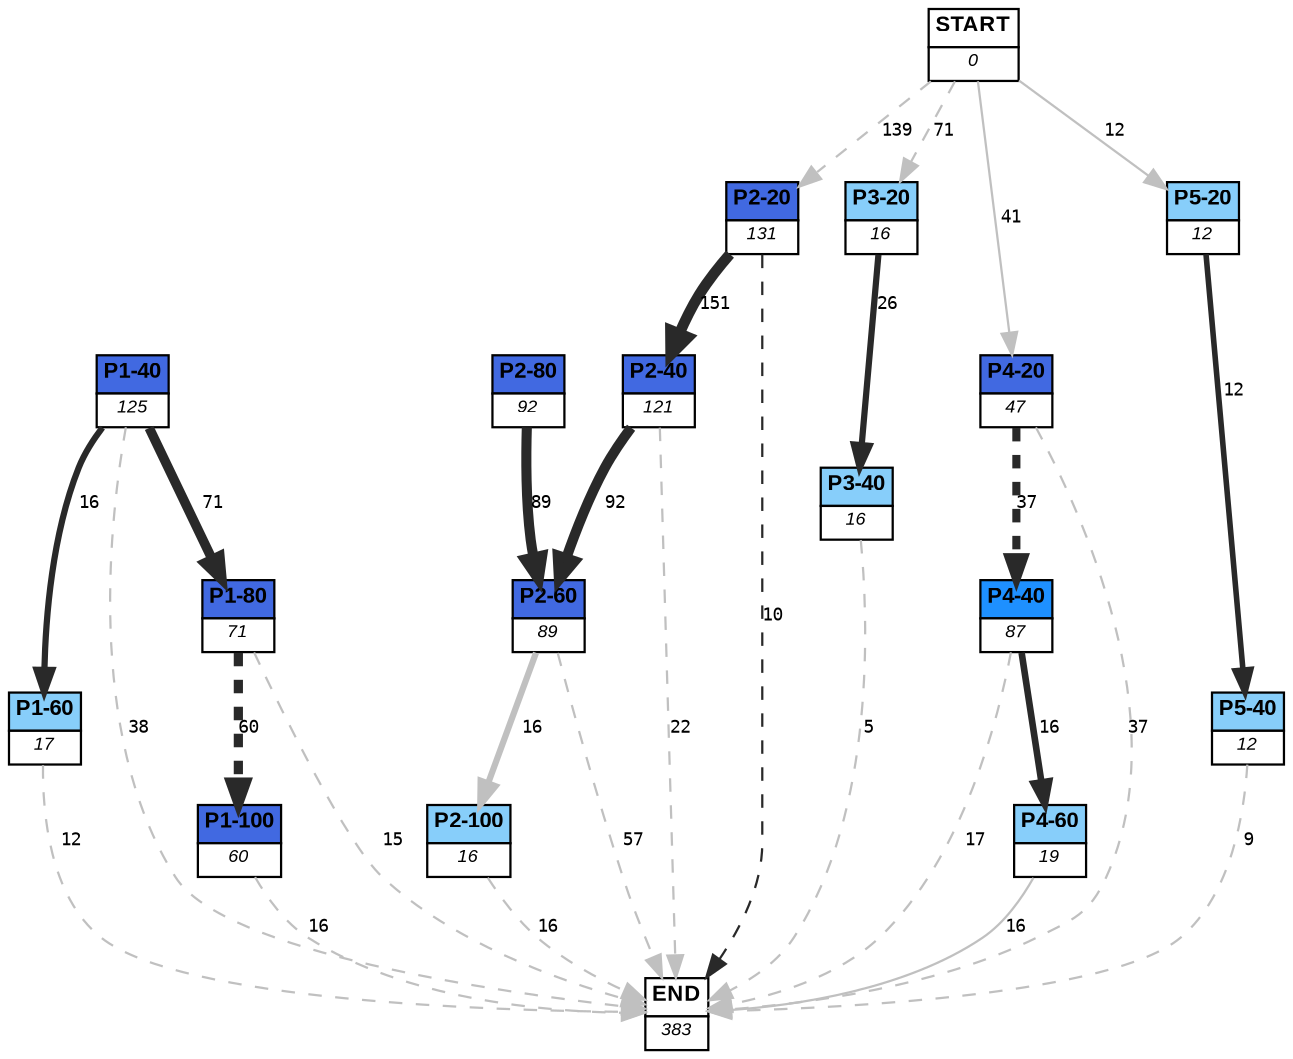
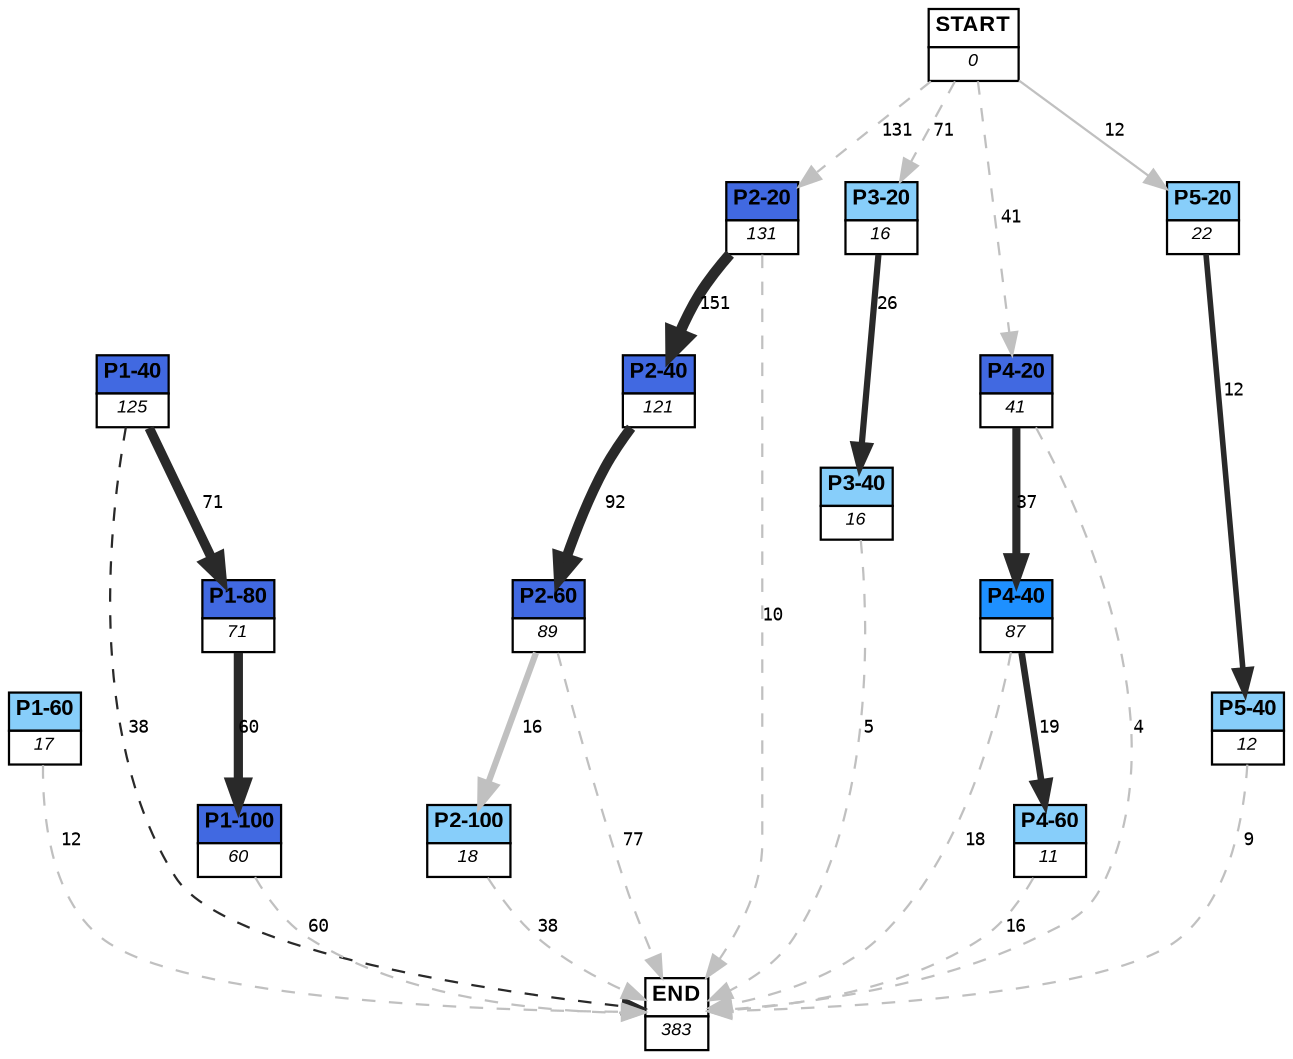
edge "START" -> "P2-20": label "139" -> "131"
edge "START" -> "P4-20": style solid -> dashed
node "P5-20": text "12" -> "22"
node "P2-80": removed
node "P4-20": text "47" -> "41"
edge "P4-20" -> "P4-40": style dashed -> solid
edge "P1-40" -> "P1-60": removed, label "16"
edge "P2-20" -> "END": color grey16 -> grey
edge "P2-40" -> "END": removed, label "22"
edge "P1-80" -> "P1-100": style dashed -> solid
edge "P4-40" -> "P4-60": label "16" -> "19"
edge "P4-20" -> "END": label "37" -> "4"
edge "P2-60" -> "END": label "57" -> "77"
edge "P4-40" -> "END": label "17" -> "18"
node "P2-100": text "16" -> "18"
node "P4-60": text "19" -> "11"
edge "P1-40" -> "END": color grey -> grey16
edge "P1-80" -> "END": removed, label "15"
edge "P1-100" -> "END": label "16" -> "60"
edge "P2-100" -> "END": label "16" -> "38"
edge "P4-60" -> "END": style solid -> dashed
